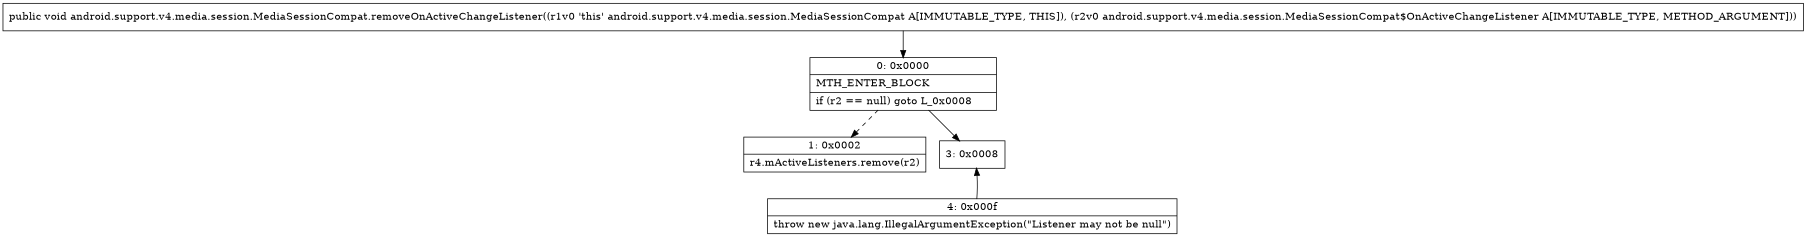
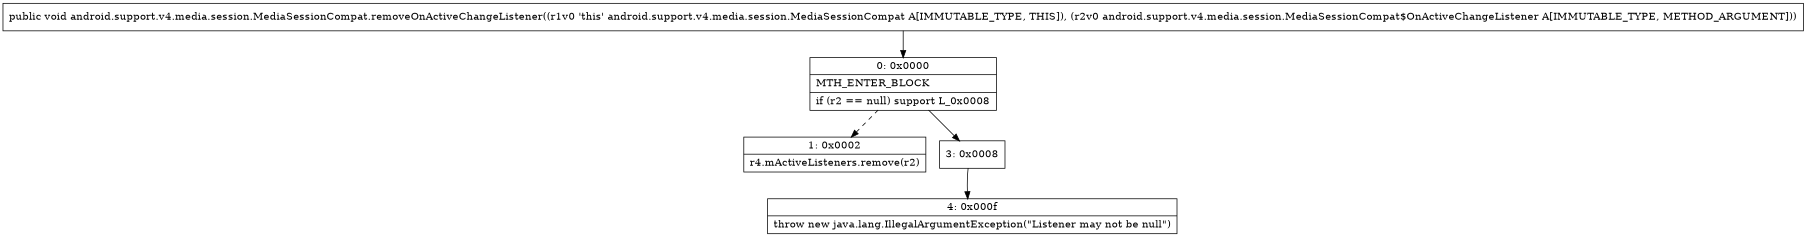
node "0: 0x0000": text "if (r2 == null) goto L_0x0008" -> "if (r2 == null) support L_0x0008"
edge "4: 0x000f" -> "3: 0x0008": reversed
